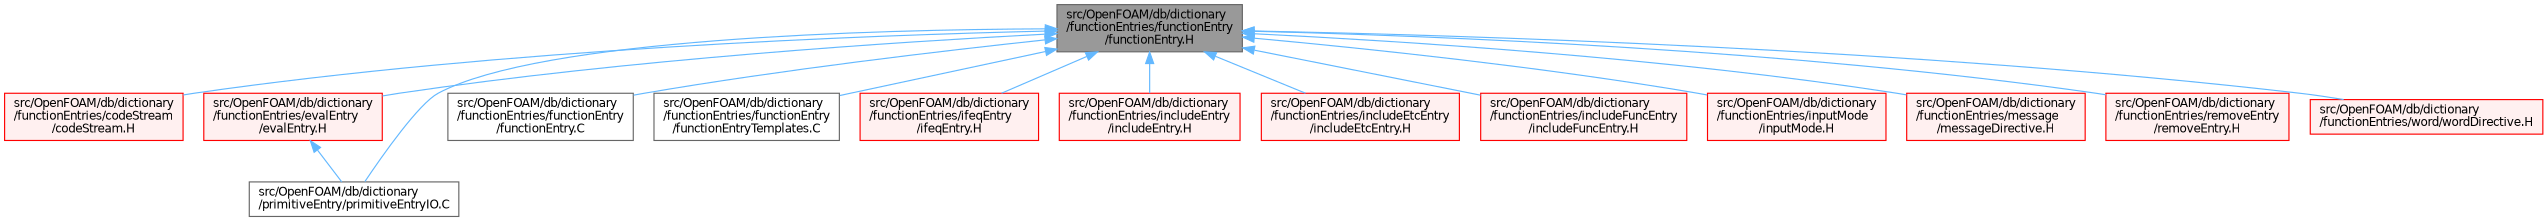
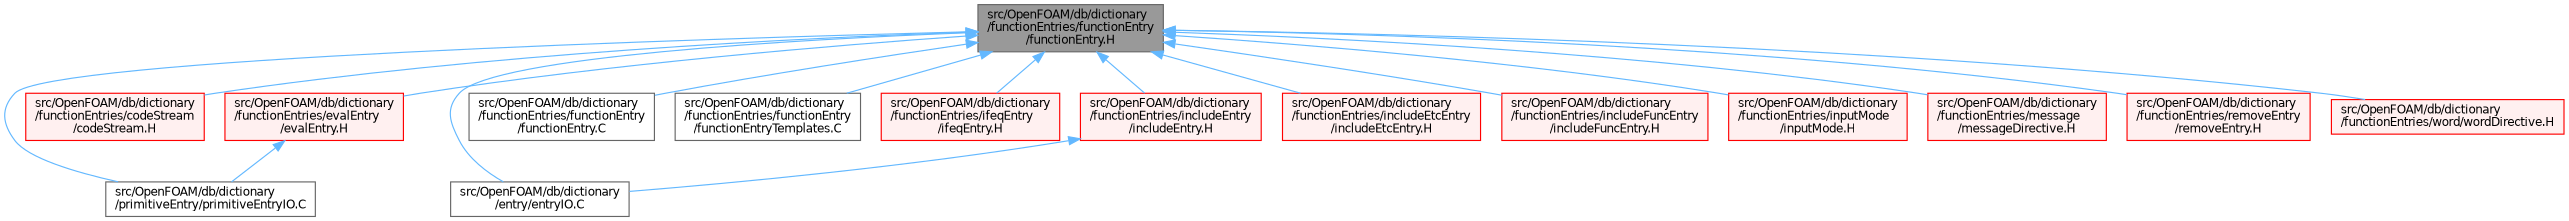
node "src/OpenFOAM/db/dictionary /entry/entryIO.C": added
